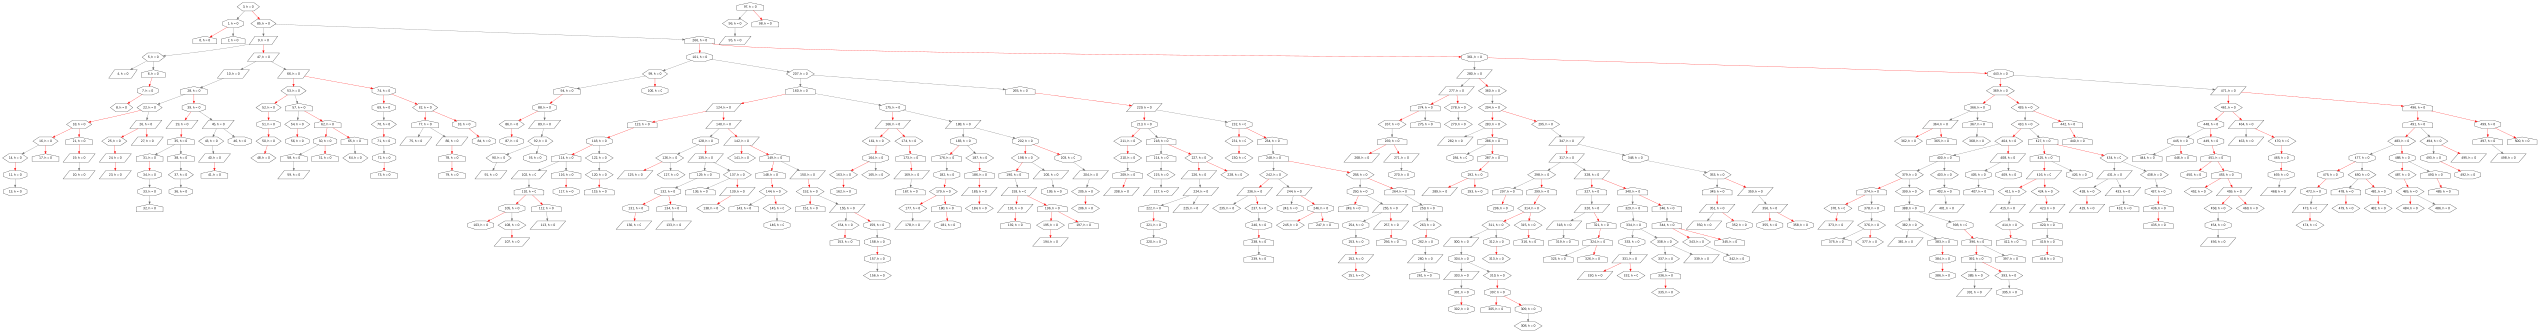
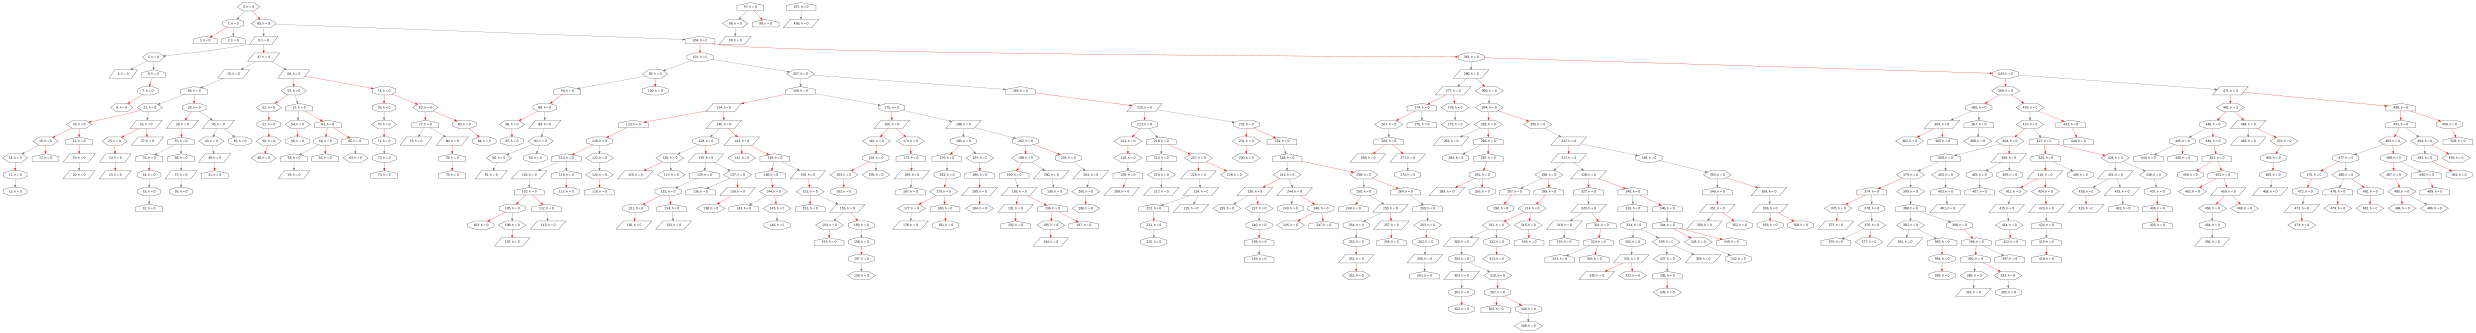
edge "499, h = 0" -> "497, h = 0": removed
node "495, h = 0": shape parallelogram -> hexagon
node "37, h = 0": shape hexagon -> parallelogram
